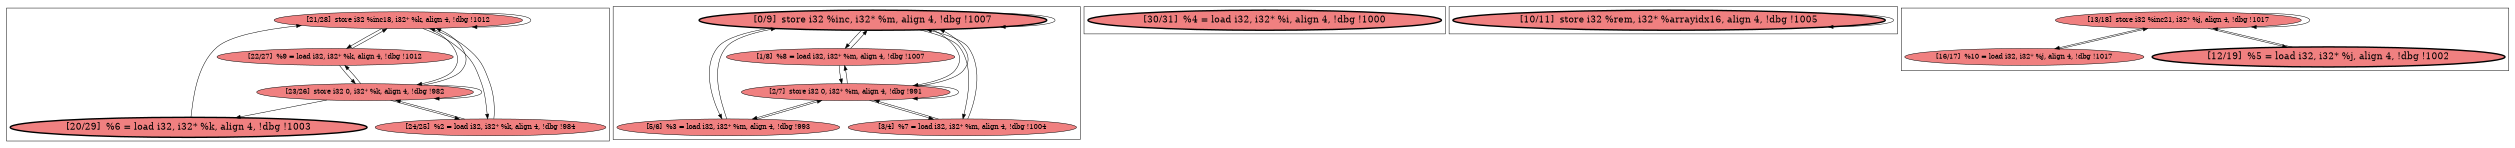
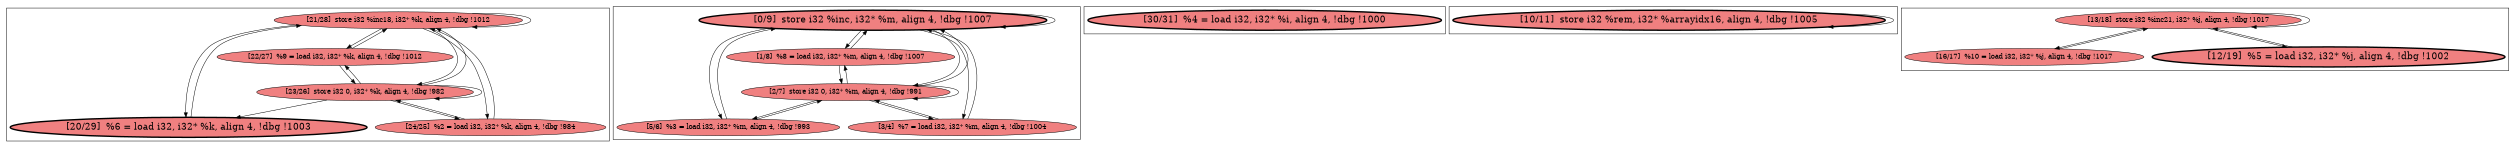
edge "[21/28]  store i32 %inc18, i32* %k, align 4, !dbg !1012" -> "[20/29]  %6 = load i32, i32* %k, align 4, !dbg !1003": added
